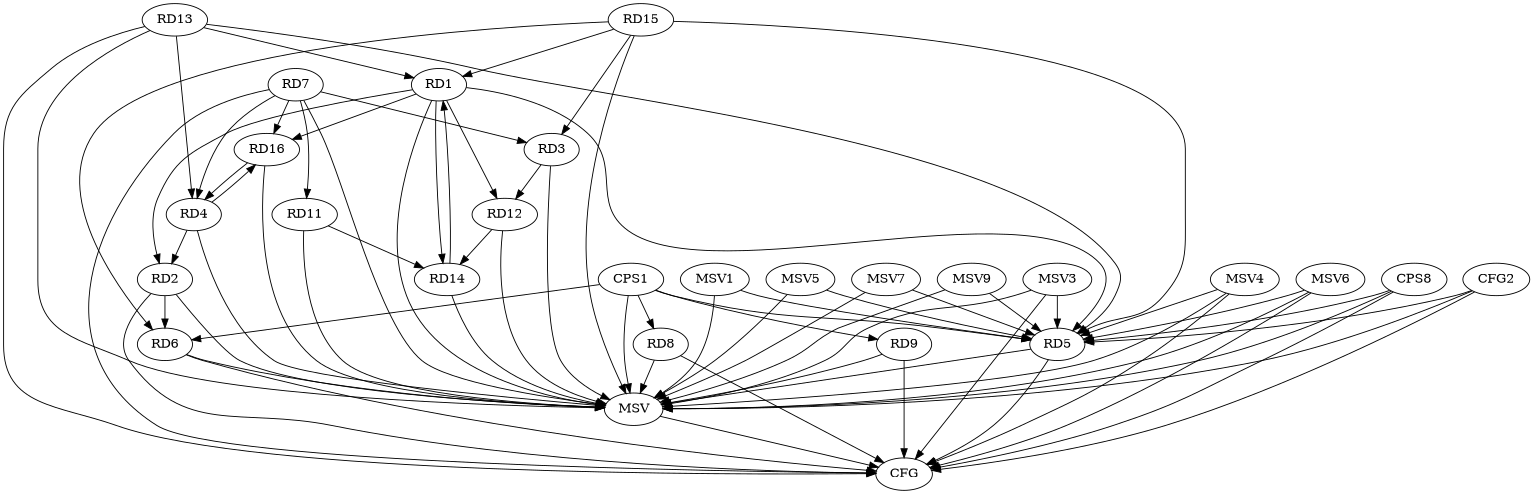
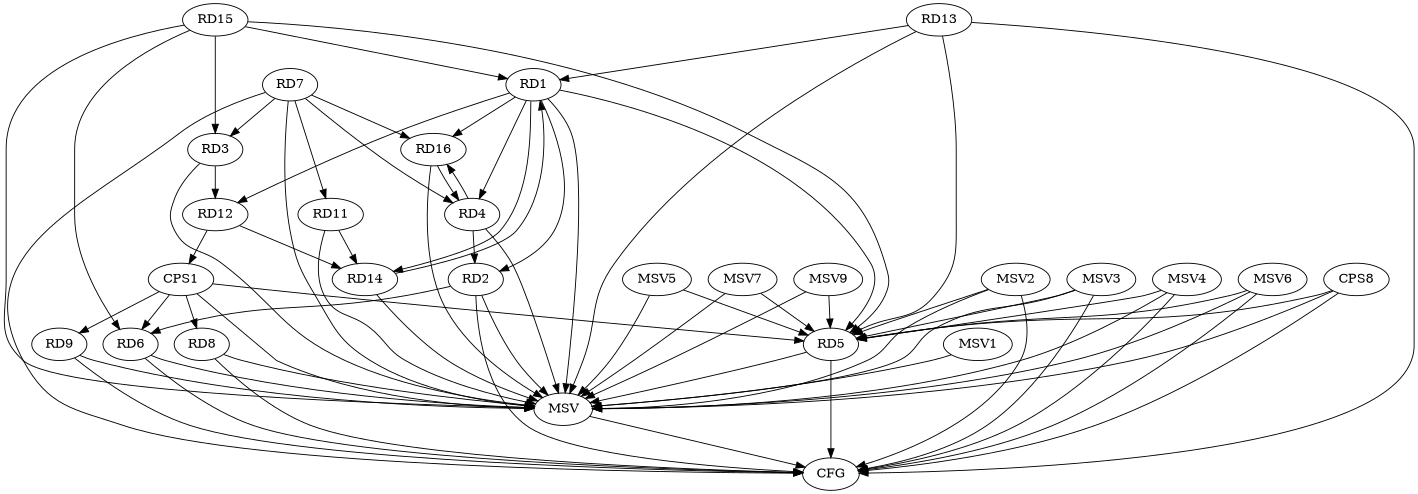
edge "RD13" -> "RD4": now "RD1" -> "RD4"
node "CFG2": label "CFG2" -> "MSV2"
edge "MSV1" -> "RD5": removed
edge "RD12" -> "MSV": now "RD12" -> "CPS1"
